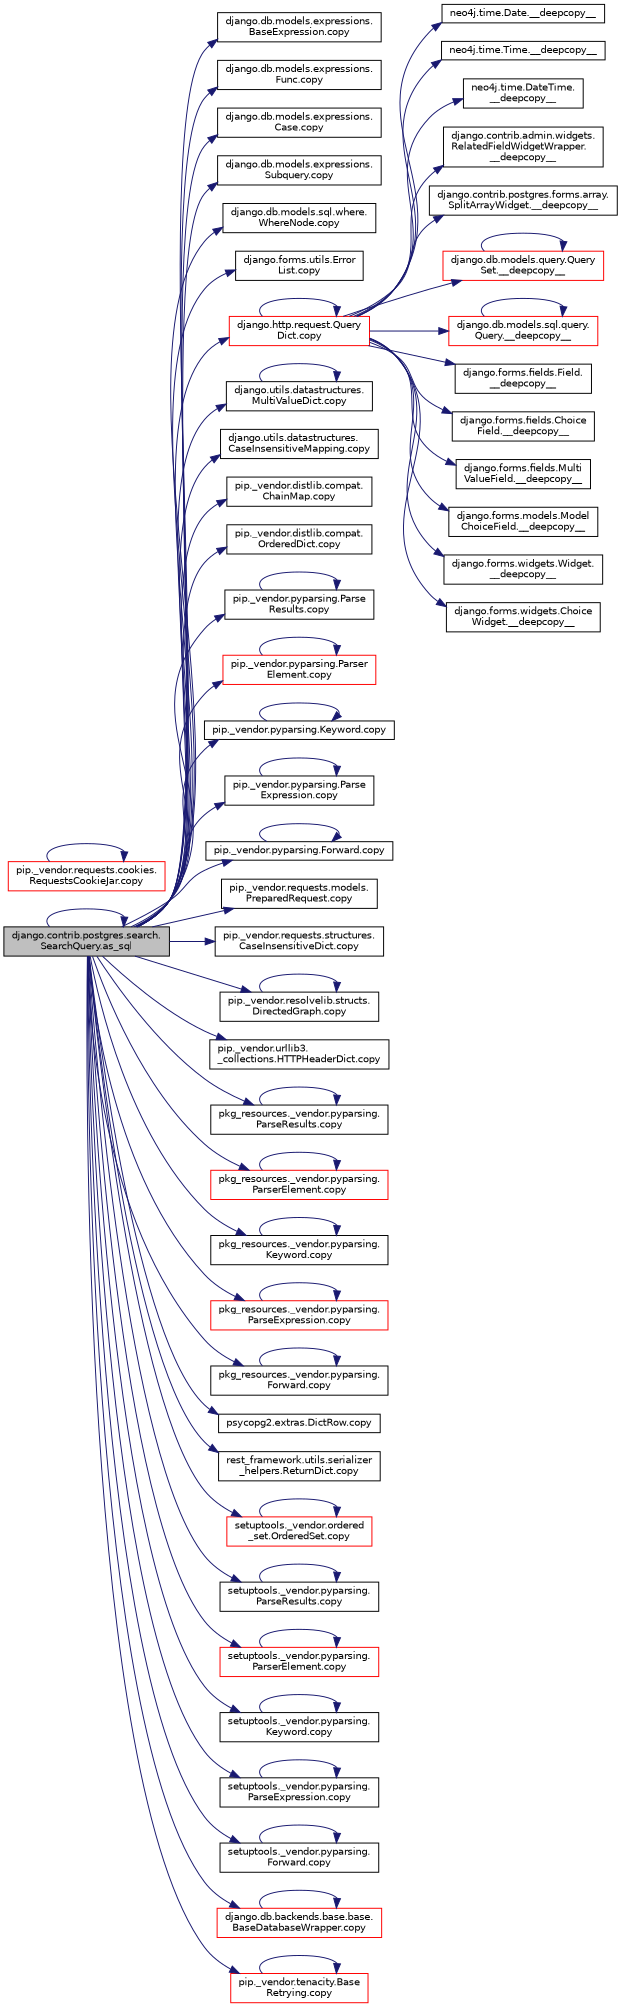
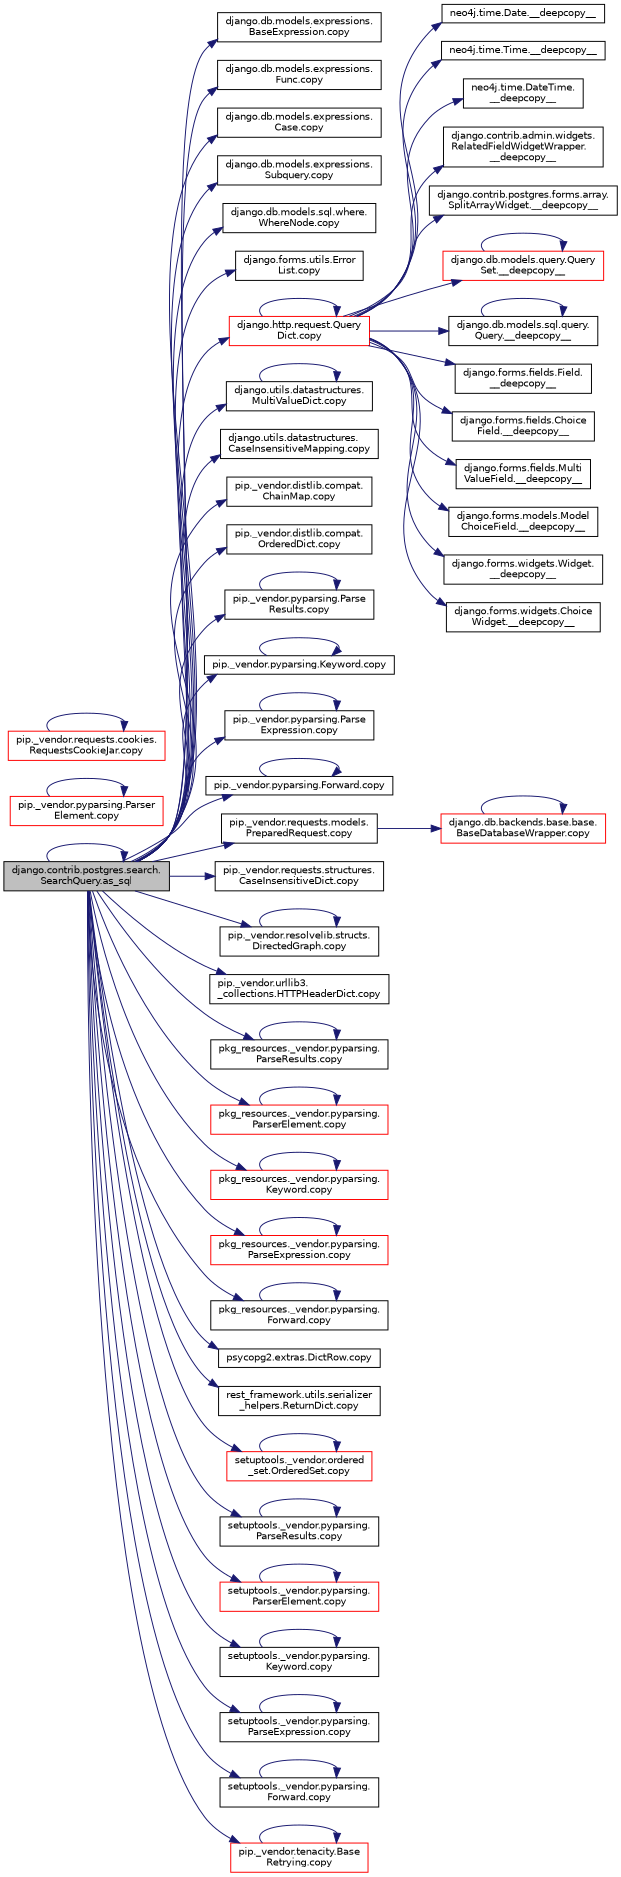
node "django.db.models.sql.query. Query.__deepcopy__": color red -> black
edge "django.contrib.postgres.search. SearchQuery.as_sql" -> "pip._vendor.pyparsing.Parser Element.copy": removed
node "pkg_resources._vendor.pyparsing. Keyword.copy": color black -> red
edge "django.contrib.postgres.search. SearchQuery.as_sql" -> "django.db.backends.base.base. BaseDatabaseWrapper.copy": now "pip._vendor.requests.models. PreparedRequest.copy" -> "django.db.backends.base.base. BaseDatabaseWrapper.copy"
